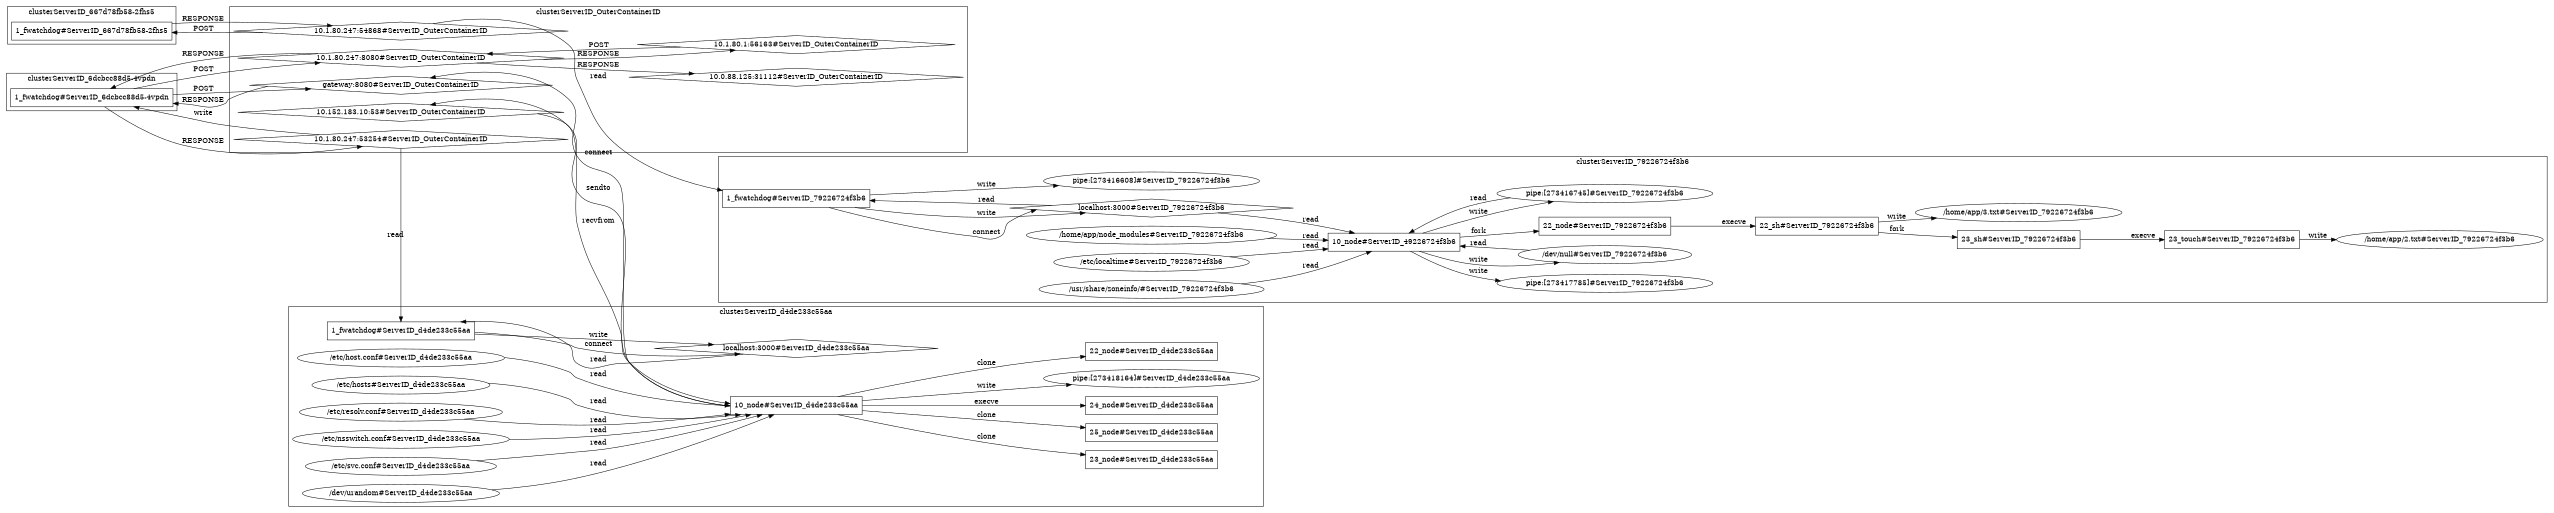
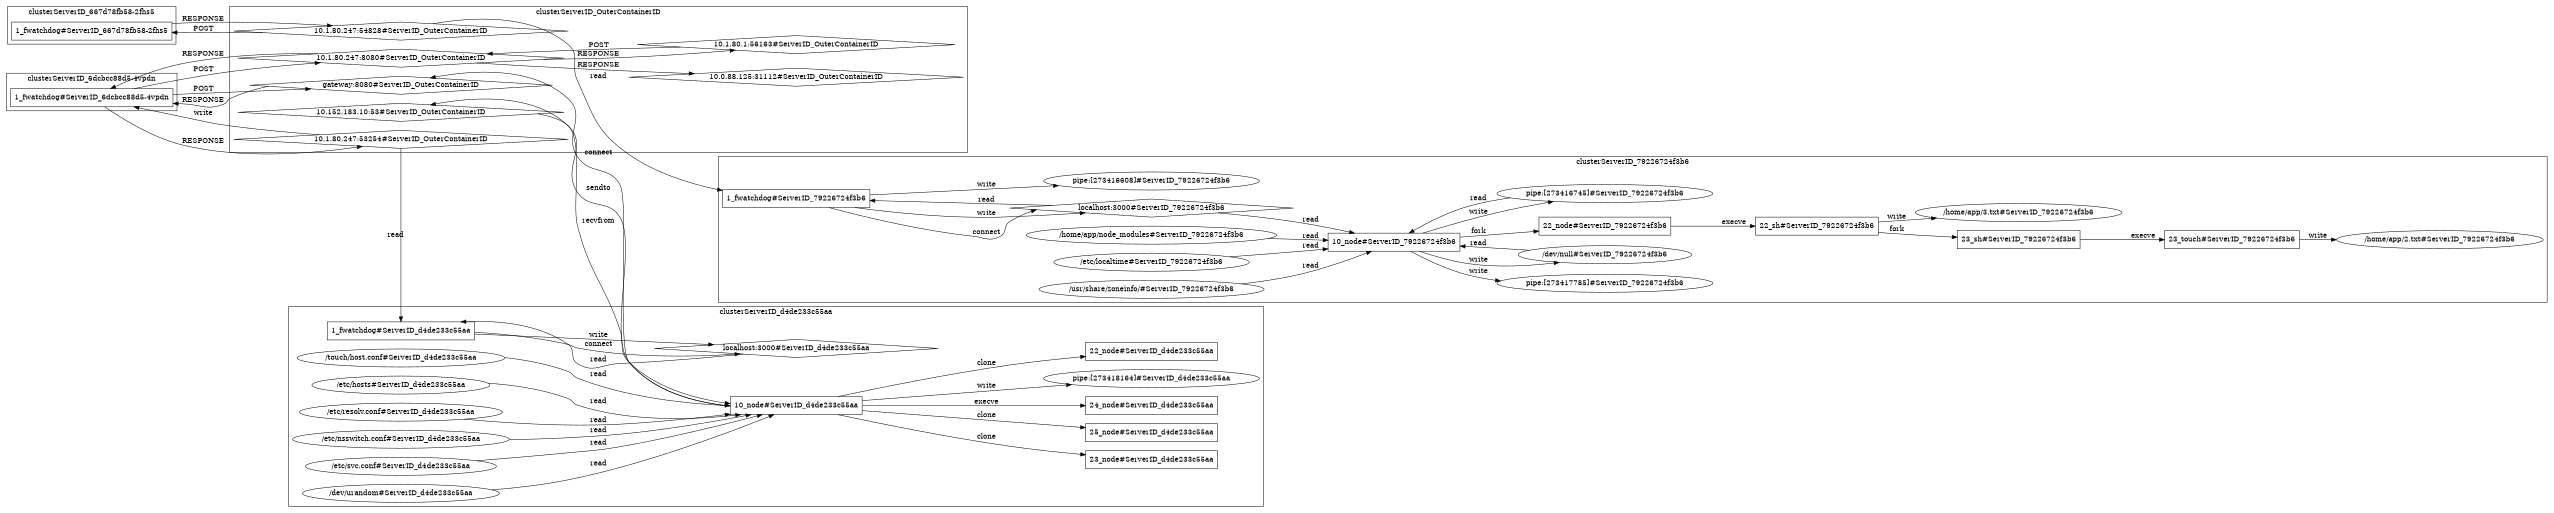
node "10.1.80.247:54868#ServerID_OuterContainerID": label "10.1.80.247:54868#ServerID_OuterContainerID" -> "10.1.80.247:54828#ServerID_OuterContainerID"
node "10_node#ServerID_49226724f3b6": label "10_node#ServerID_49226724f3b6" -> "10_node#ServerID_79226724f3b6"
node "/etc/host.conf#ServerID_d4de233c55aa": label "/etc/host.conf#ServerID_d4de233c55aa" -> "/touch/host.conf#ServerID_d4de233c55aa"
